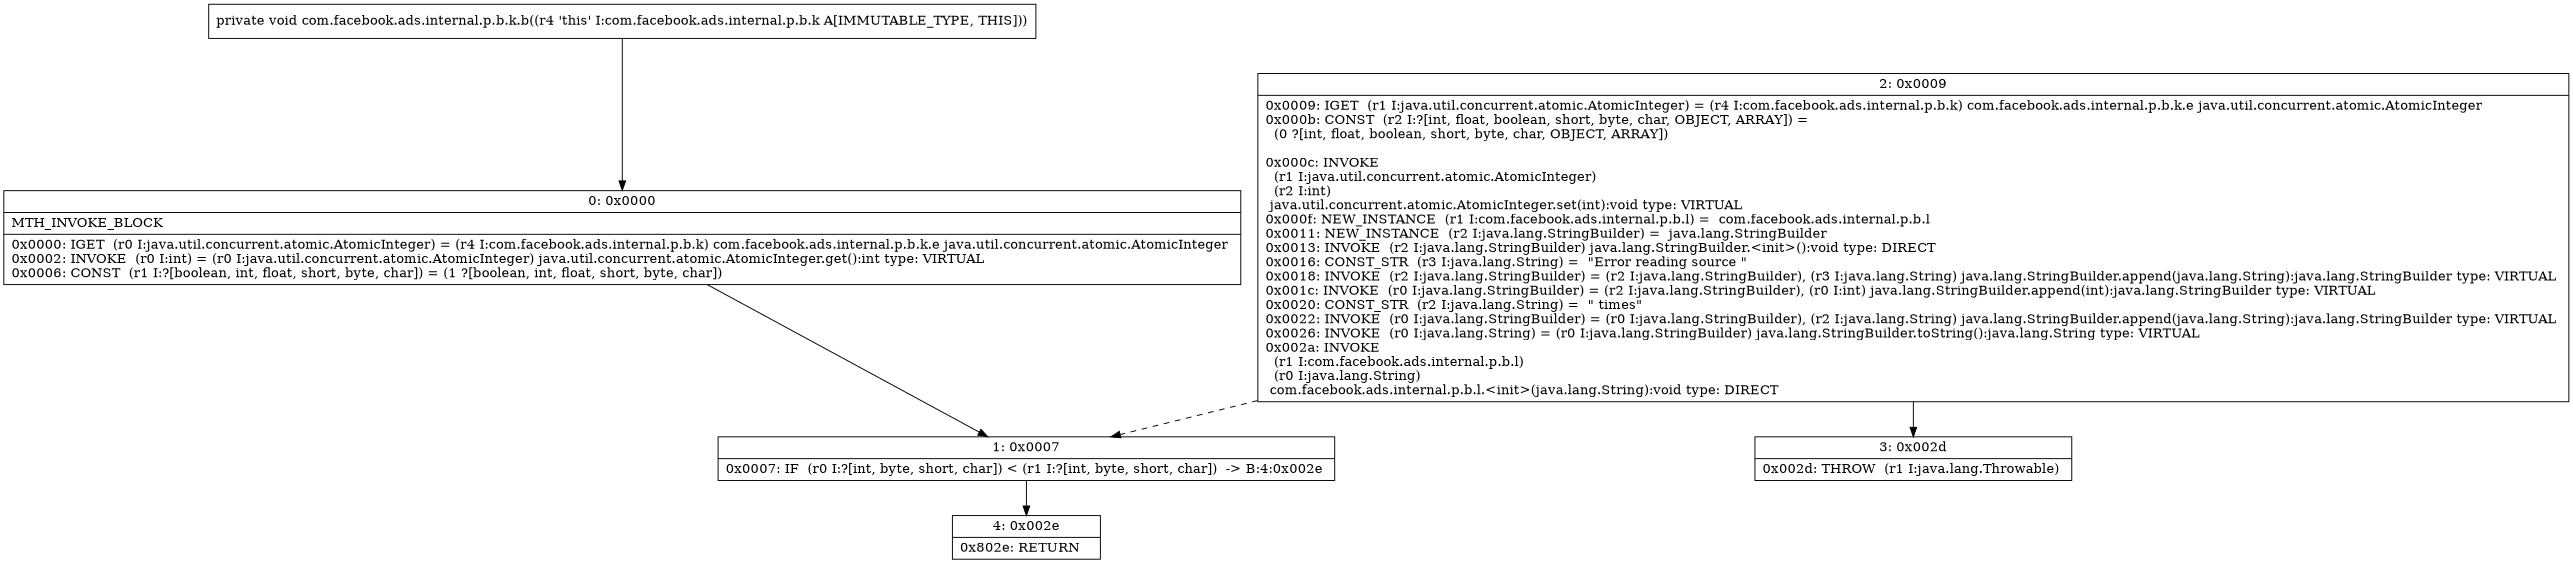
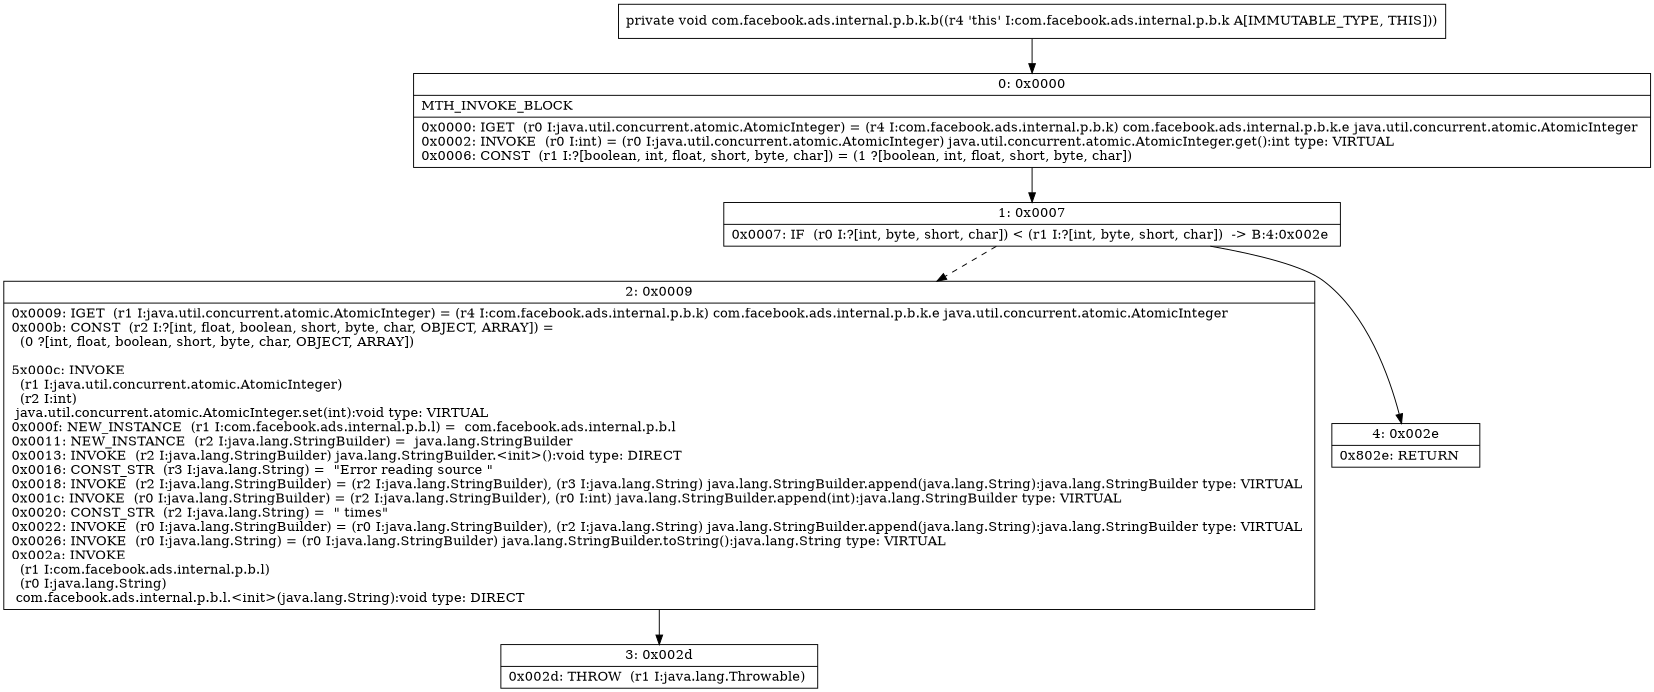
node "2: 0x0009": text "0x000c: INVOKE" -> "5x000c: INVOKE"
edge "2: 0x0009" -> "1: 0x0007": reversed
